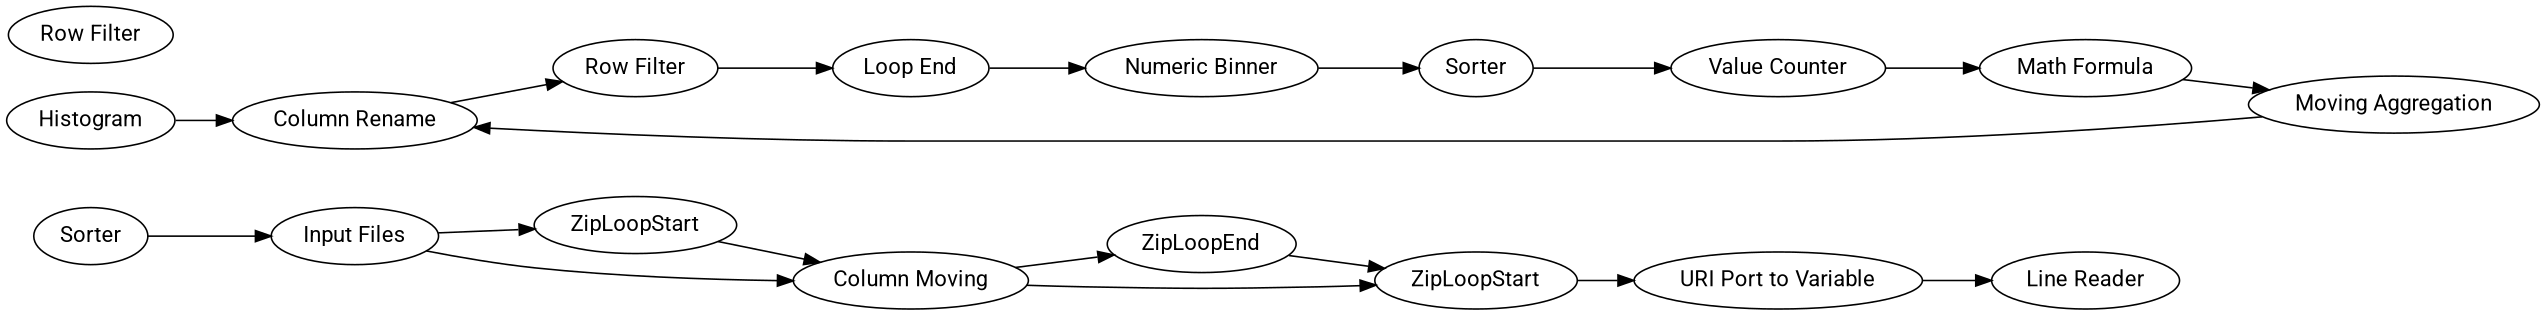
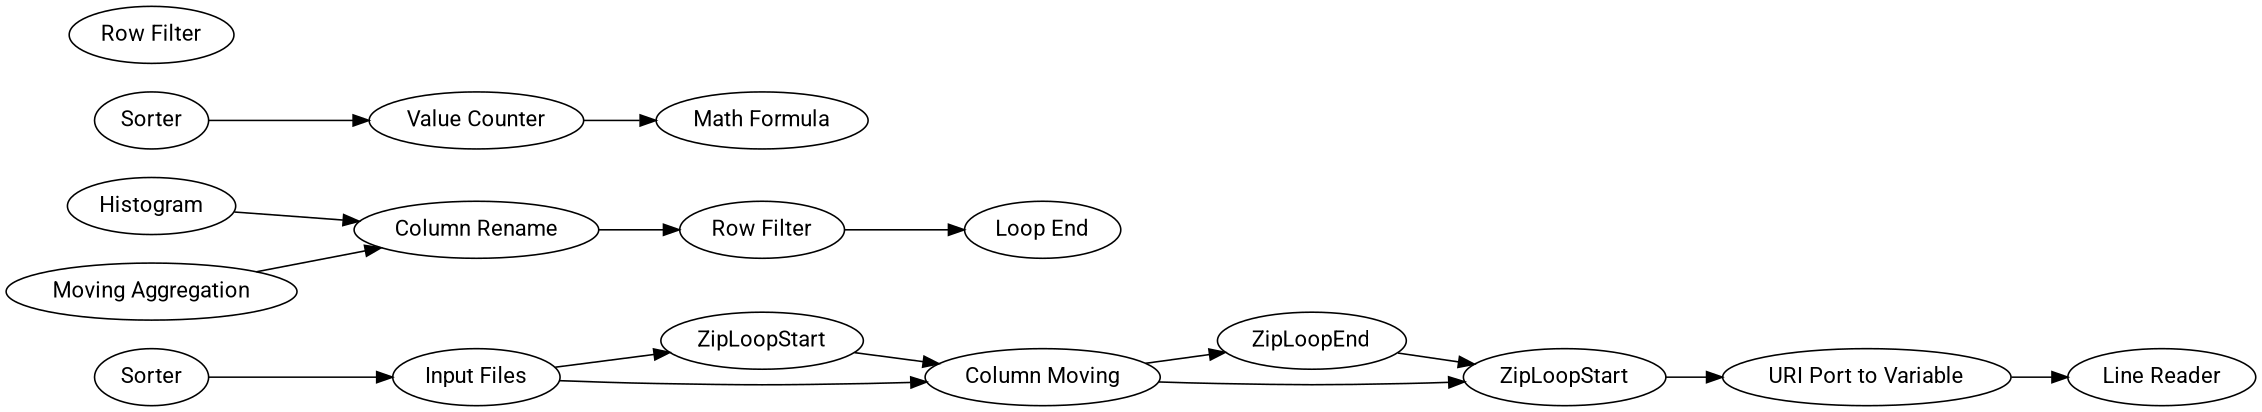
node "Numeric Binner": removed
edge "Math Formula" -> "Moving Aggregation": removed
